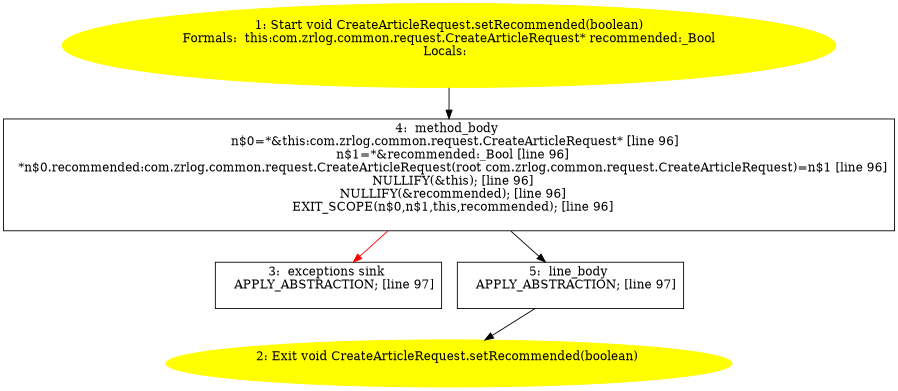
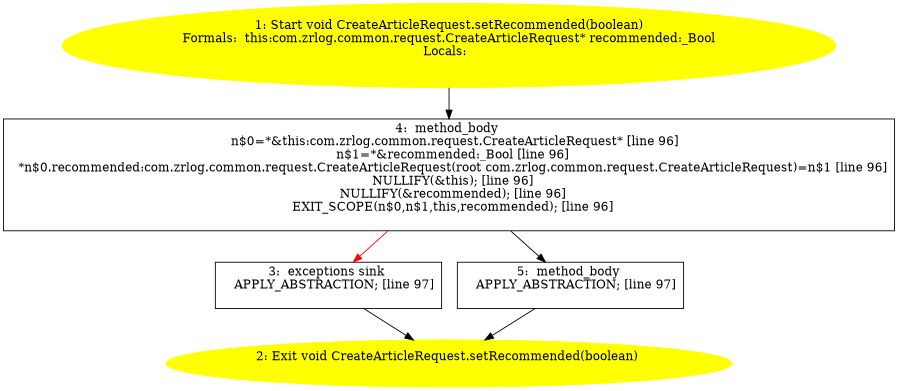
node "5:  line_body APPLY_ABSTRACTION; [line 97]": label "5:  line_body APPLY_ABSTRACTION; [line 97]" -> "5:  method_body APPLY_ABSTRACTION; [line 97]"
edge "3:  exceptions sink APPLY_ABSTRACTION; [line 97]" -> "2: Exit void CreateArticleRequest.setRecommended(boolean)": added
